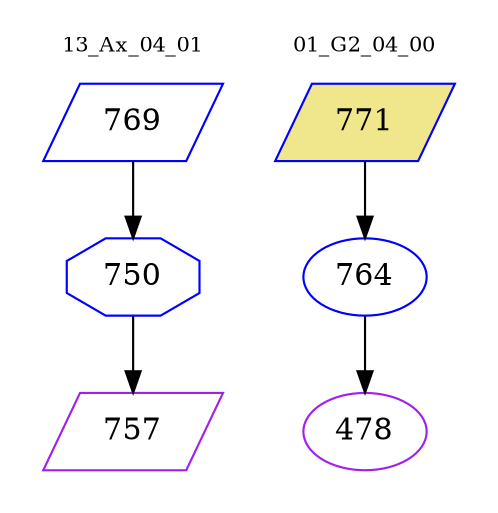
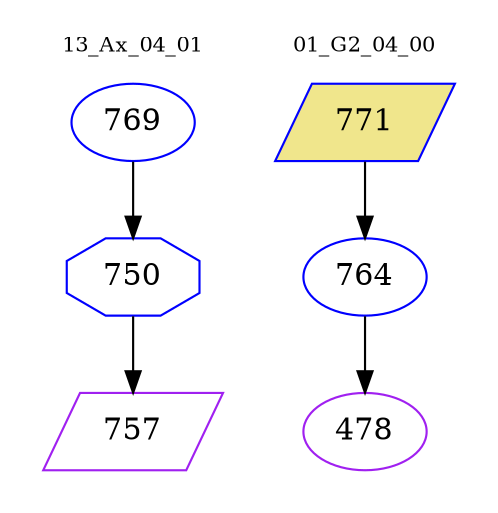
node "769": shape parallelogram -> ellipse
